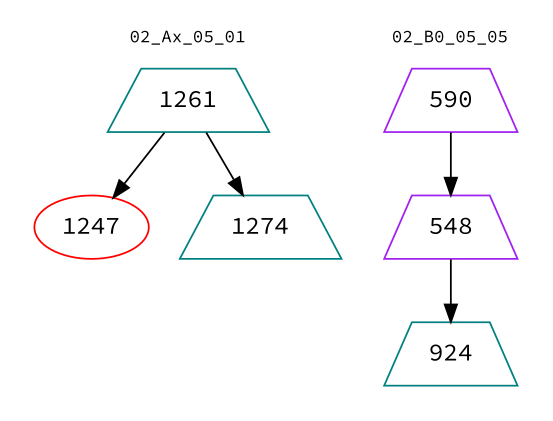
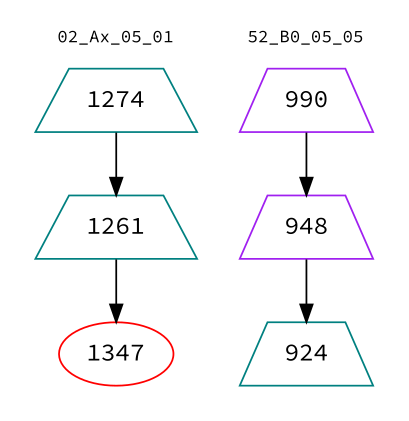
cluster "02_B0_05_05": label "02_B0_05_05" -> "52_B0_05_05"
node "590": label "590" -> "990"
edge "1261" -> "1274": reversed
node "1247": label "1247" -> "1347"
node "548": label "548" -> "948"
